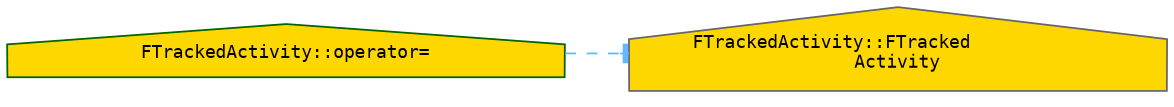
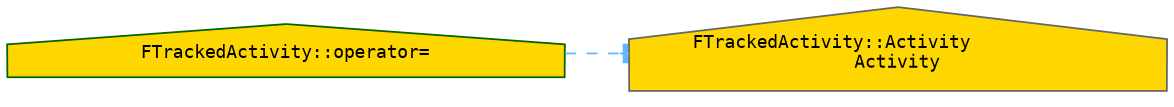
node "FTrackedActivity::FTracked Activity": label "FTrackedActivity::FTracked Activity" -> "FTrackedActivity::Activity Activity"
